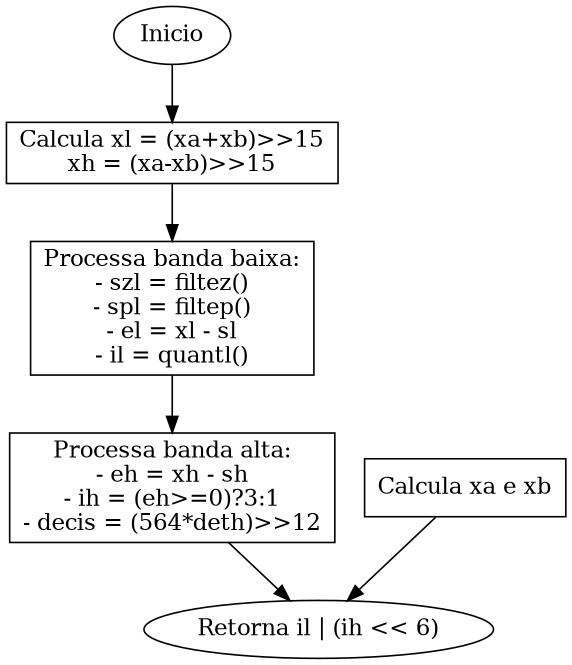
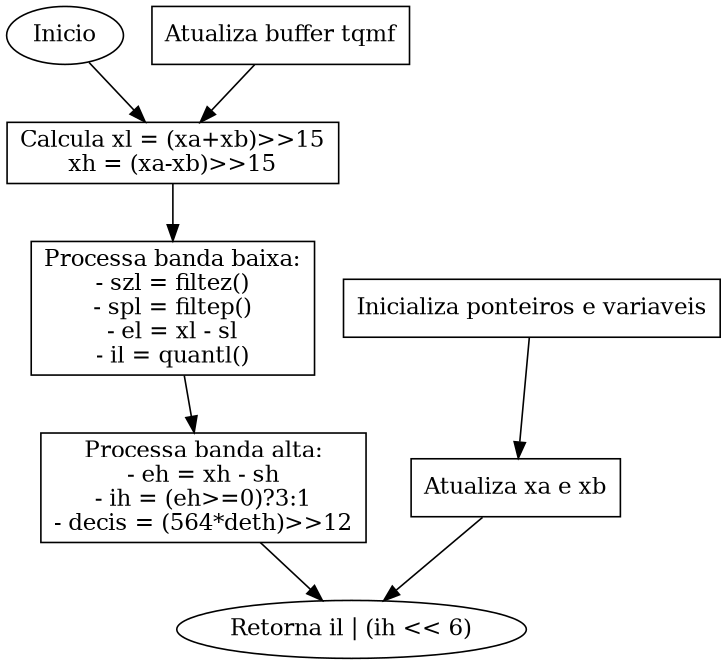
node "Atualiza buffer tqmf": added
node "Inicializa ponteiros e variaveis": added
node "Calcula xa e xb": label "Calcula xa e xb" -> "Atualiza xa e xb"
